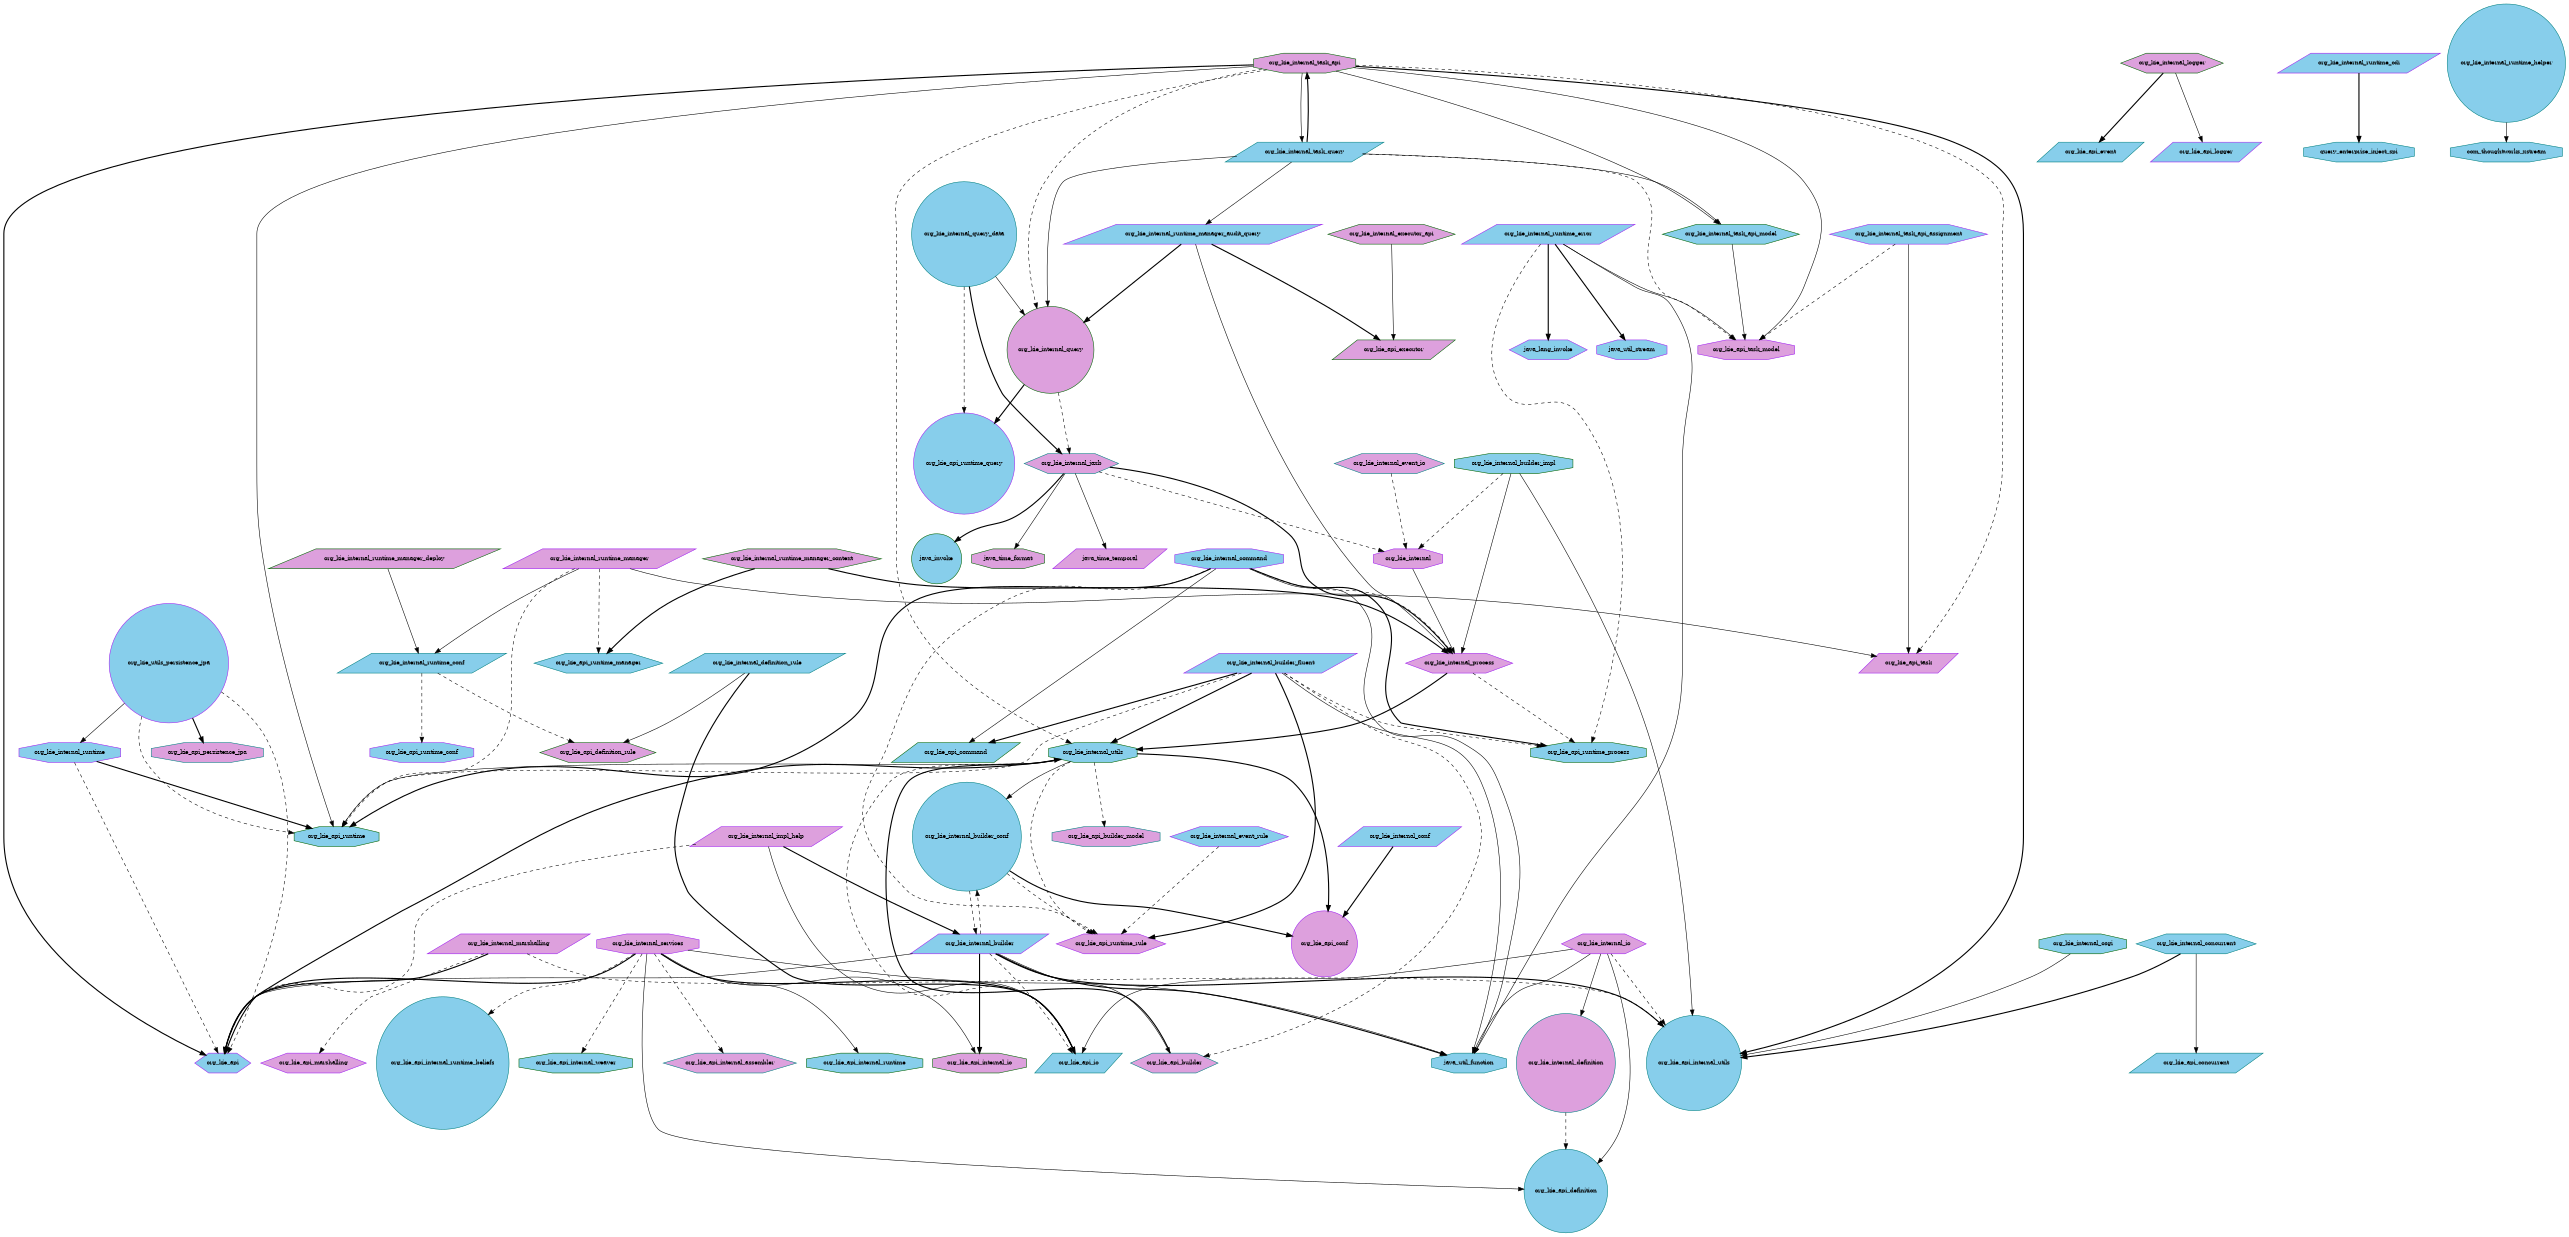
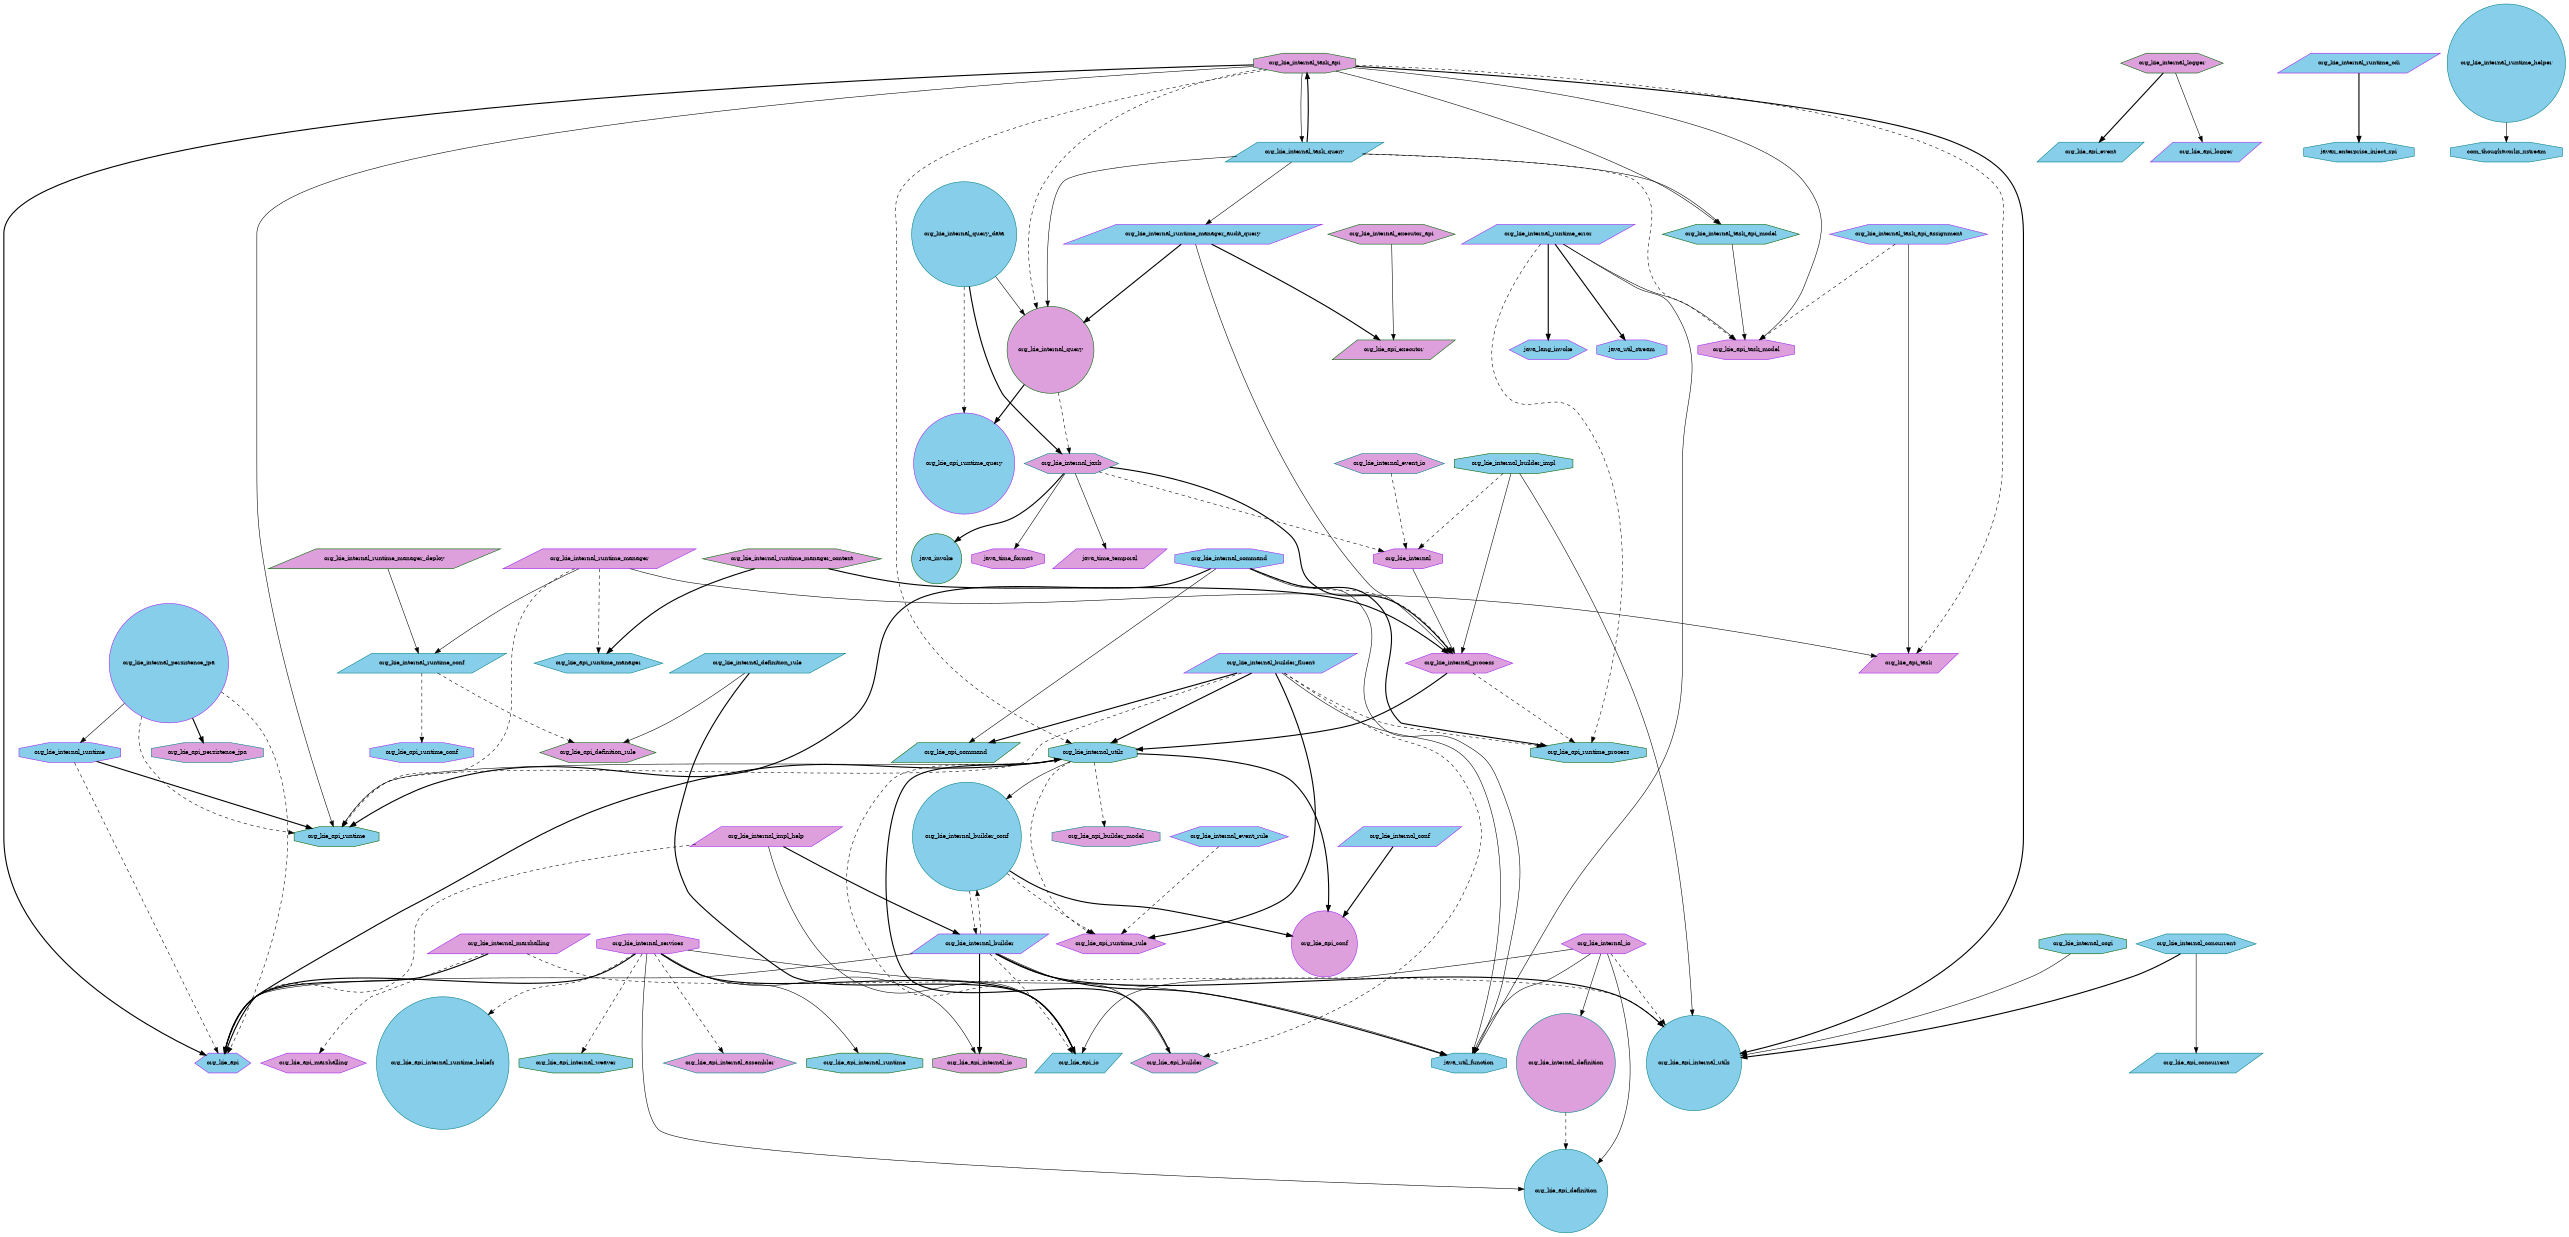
node "query_enterprise_inject_spi": label "query_enterprise_inject_spi" -> "javax_enterprise_inject_spi"
node "java_time_format": color darkgreen -> purple
node "org_kie_utils_persistence_jpa": label "org_kie_utils_persistence_jpa" -> "org_kie_internal_persistence_jpa"
edge "org_kie_internal_command" -> "org_kie_api_runtime_rule": removed
